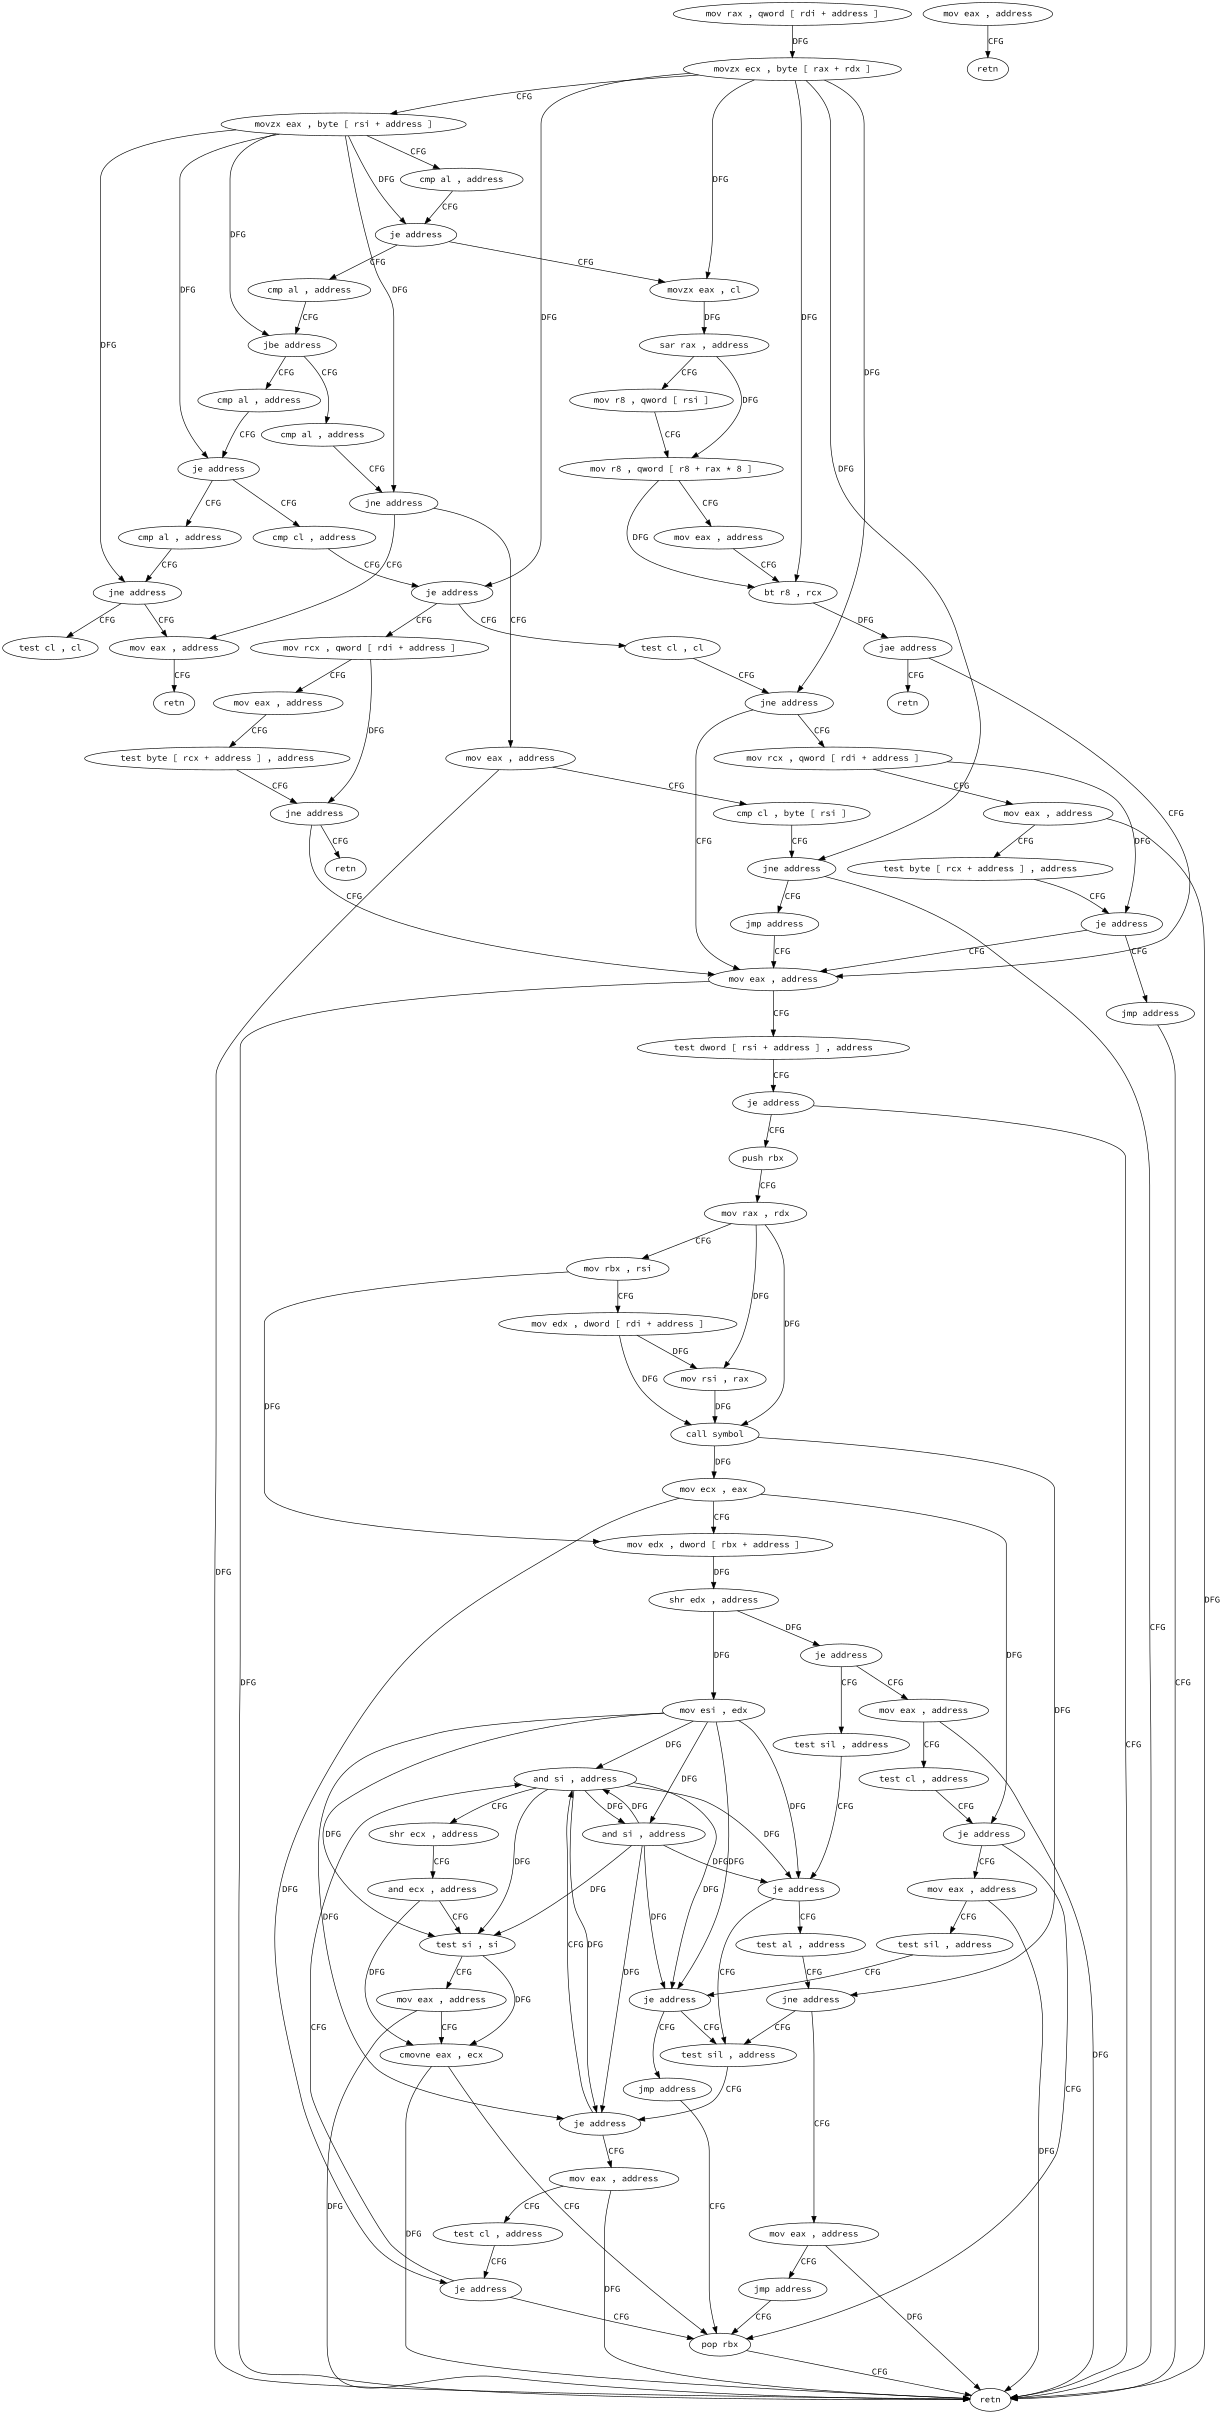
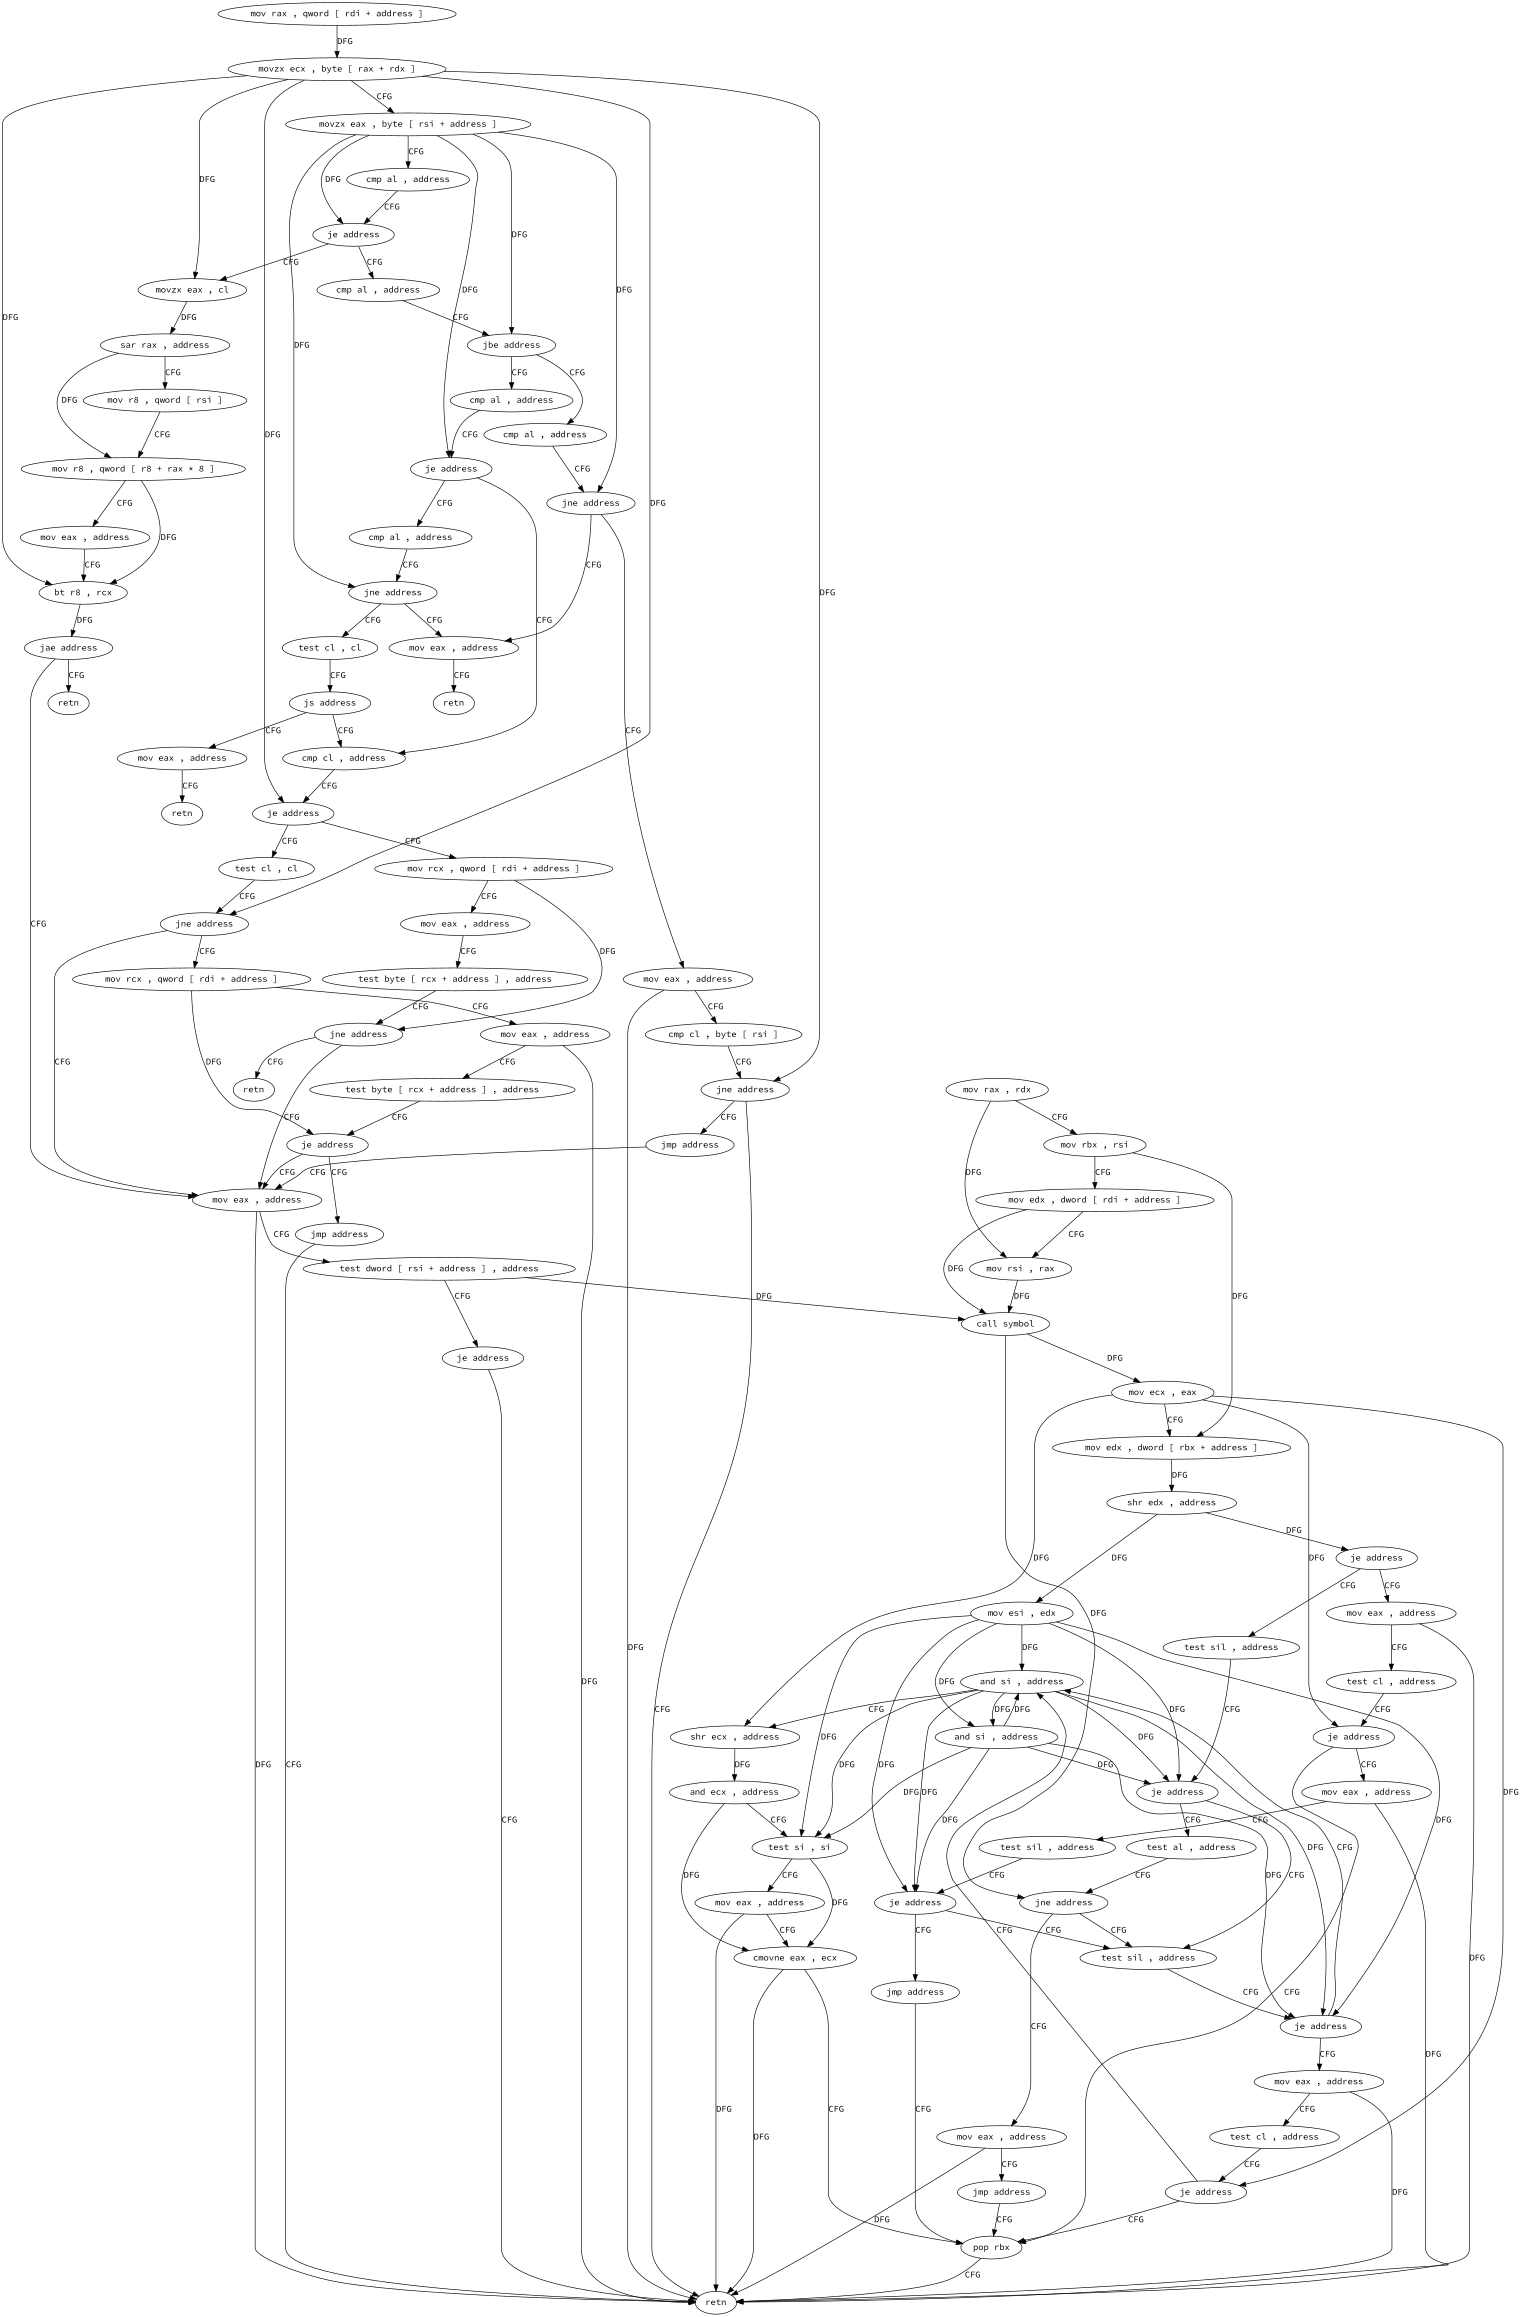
node "js address": added
node "push rbx": removed
edge "mov rax , rdx" -> "call symbol": now "test dword [ rsi + address ] , address" -> "call symbol"
edge "mov edx , dword [ rdi + address ]" -> "mov rsi , rax": label "DFG" -> "CFG"
edge "mov ecx , eax" -> "shr ecx , address": added, label "DFG"
edge "shr ecx , address" -> "and ecx , address": label "CFG" -> "DFG"
